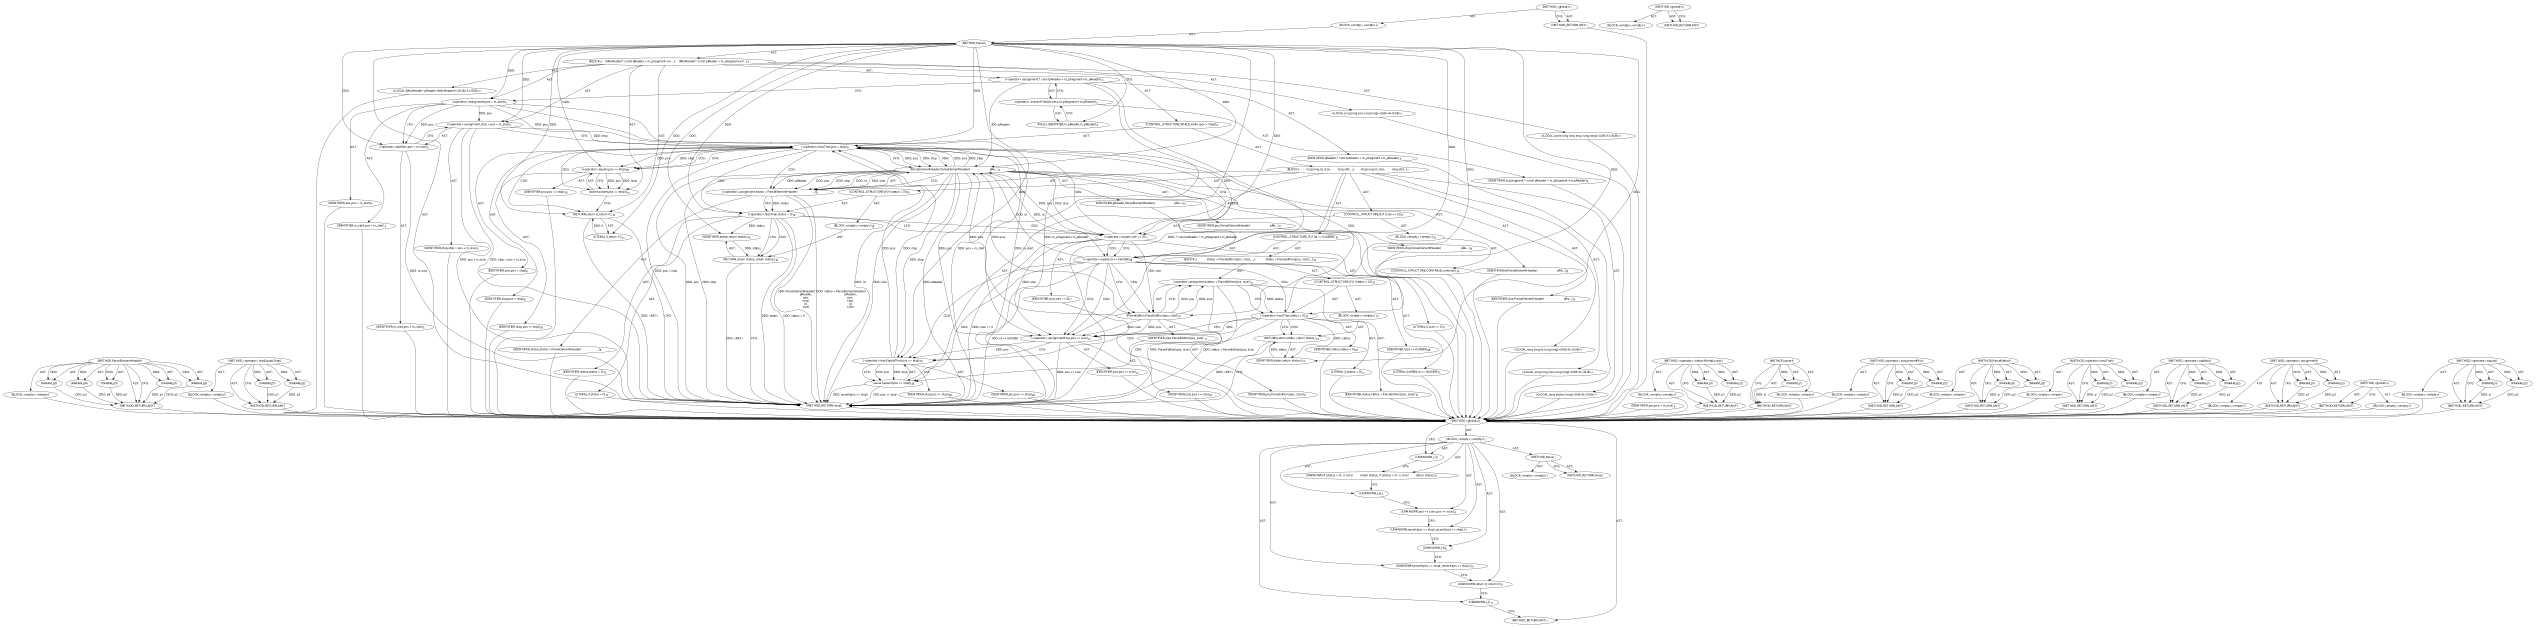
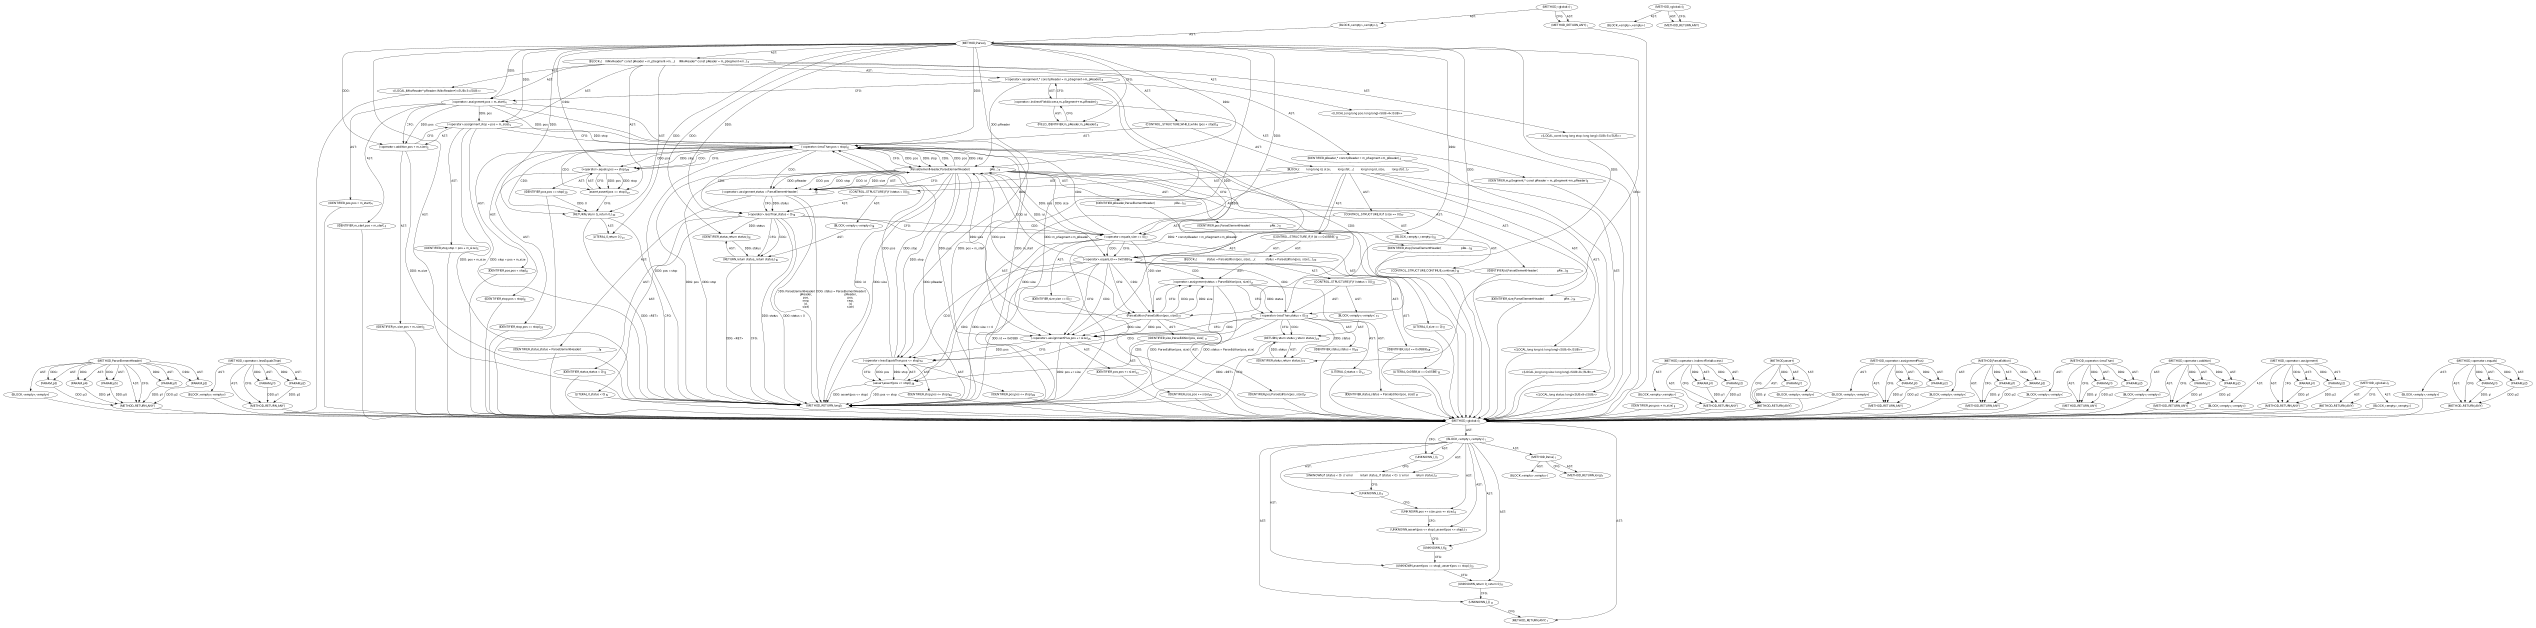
edge "(LITERAL,0,return 0;)" -> "(RETURN,return 0;,return 0;)": now "(IDENTIFIER,pos,pos == stop)" -> "(RETURN,return 0;,return 0;)"
edge "(<operator>.equals,id == 0x05B9)" -> "(<operator>.assignment,status = ParseEdition(pos, size))": added, label "CDG:"
node "(LITERAL,0x05B9,id == 0x05B9)": text "17" -> "19"
